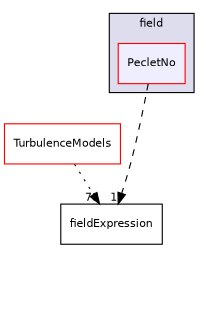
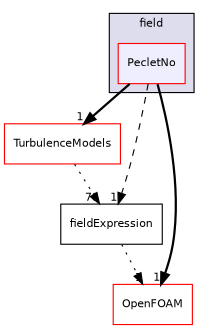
edge "PecletNo" -> "TurbulenceModels": added
node "OpenFOAM": added
